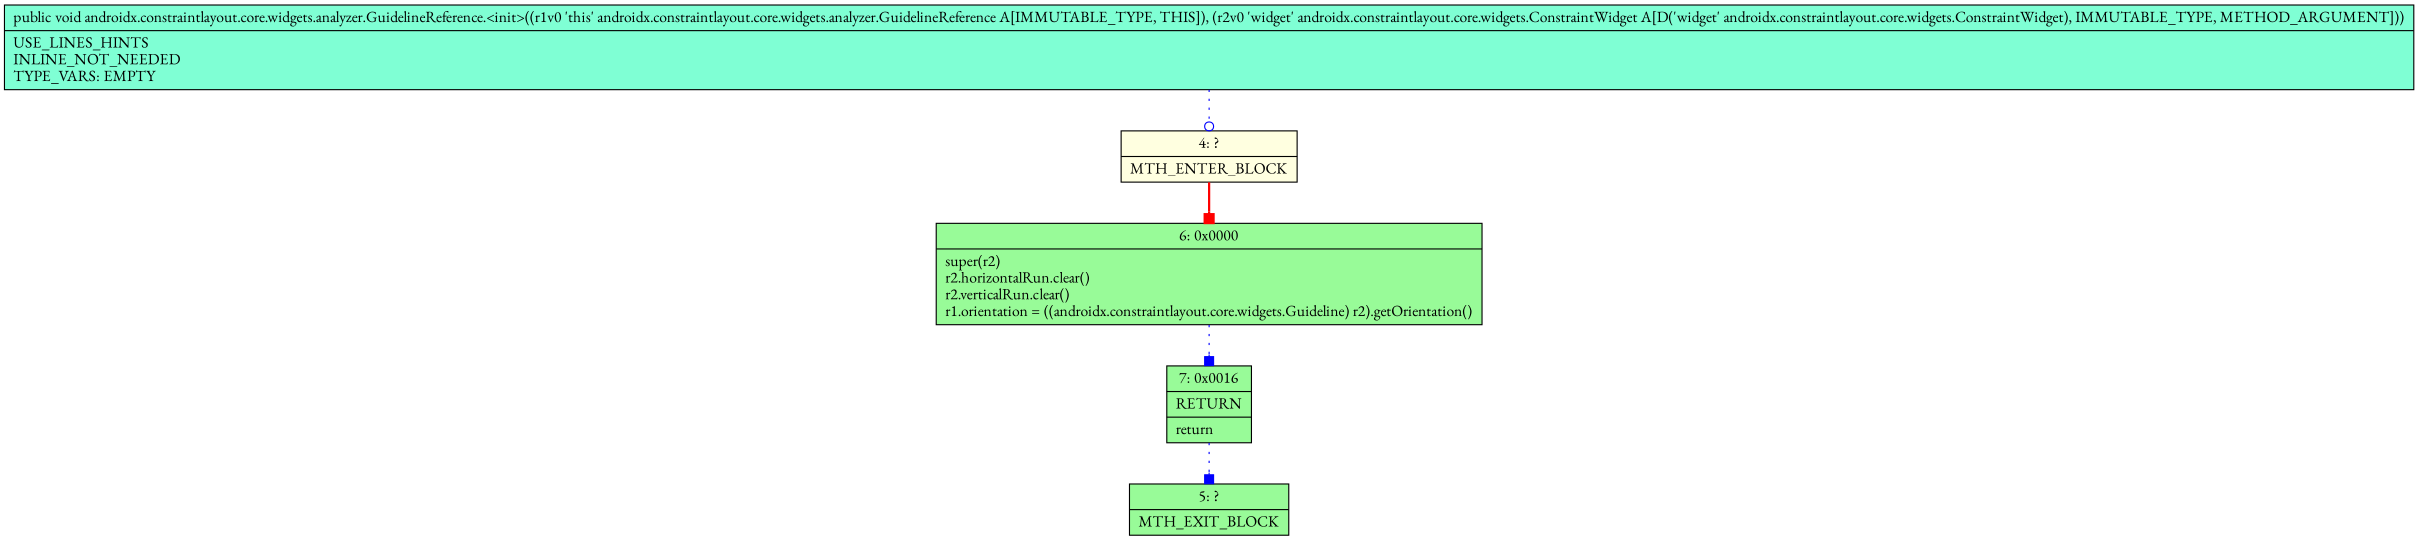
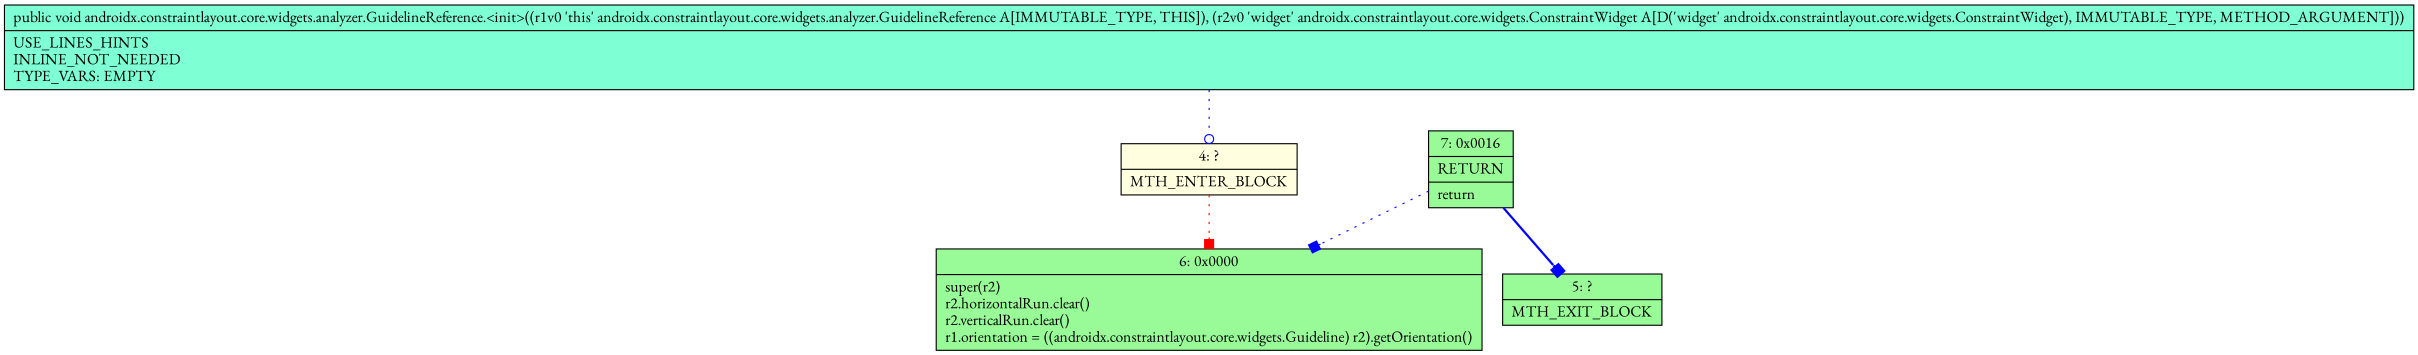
edge "4: ?" -> "6: 0x0000": style bold -> dotted
edge "6: 0x0000" -> "7: 0x0016": reversed
edge "7: 0x0016" -> "5: ?": style dotted -> bold
